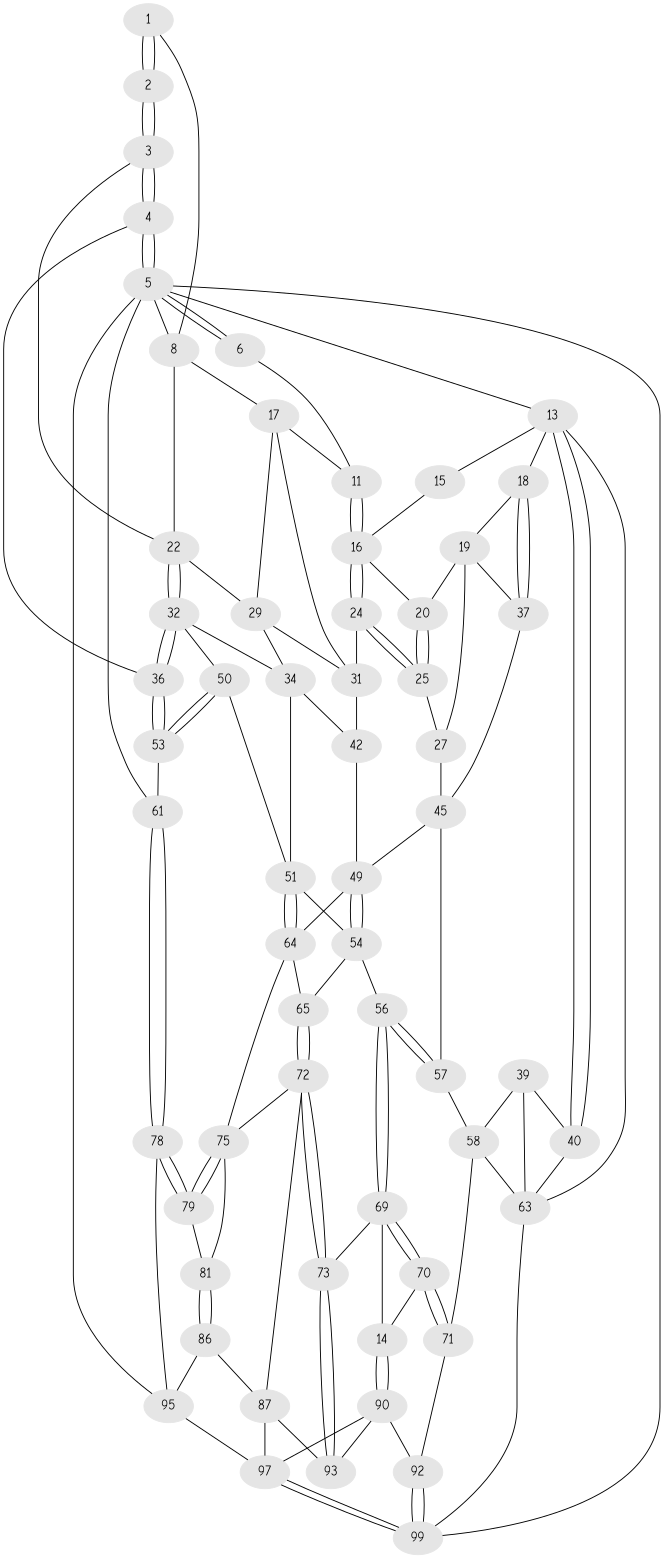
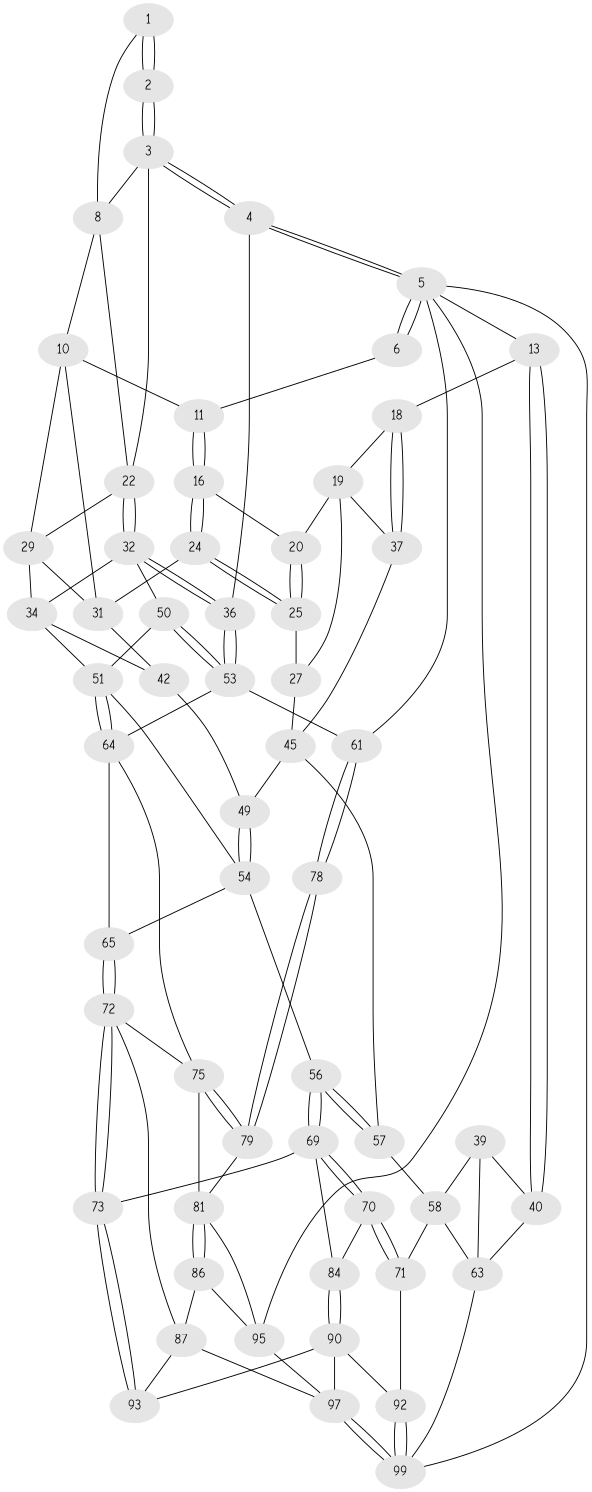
edge "5" -- "8": now "3" -- "8"
node "17": label "17" -> "10"
node "15": removed
edge "13" -- "63": removed
edge "49" -- "64": now "53" -- "64"
edge "78" -- "95": now "81" -- "95"
node "14": label "14" -> "84"
